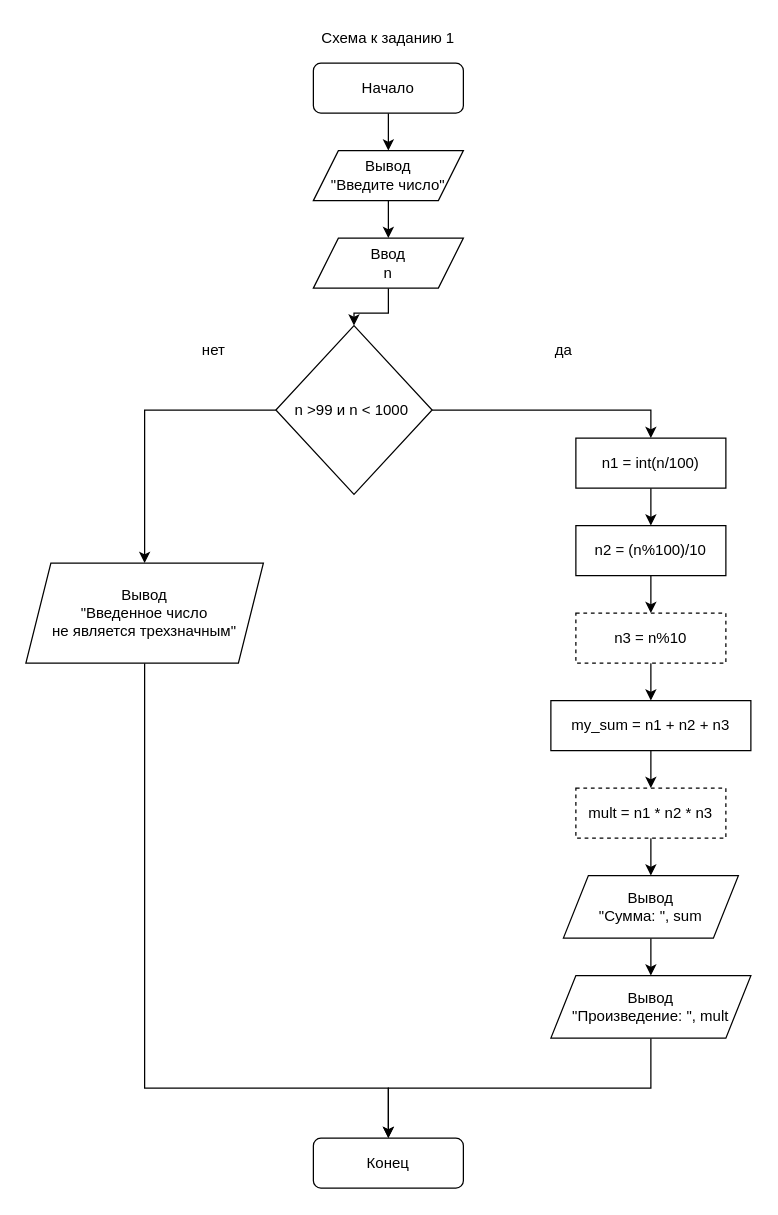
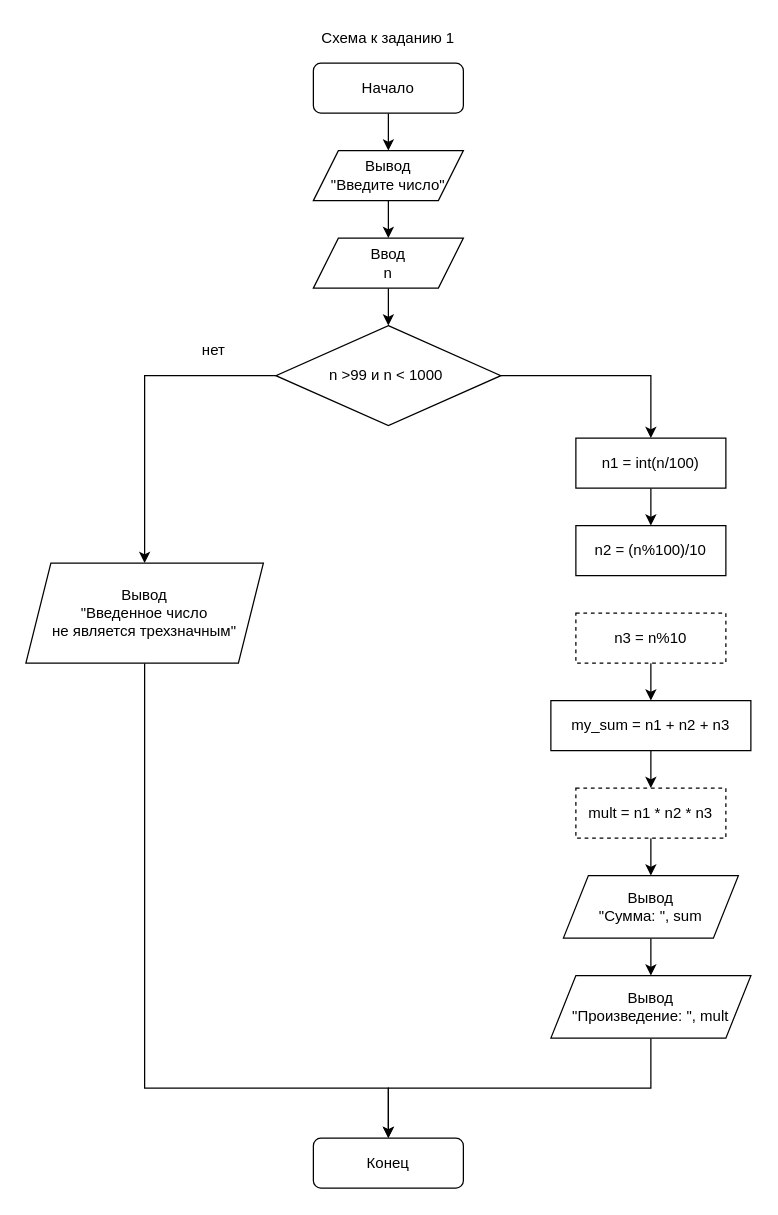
node "да": removed
node "n >99 и n < 1000": size 156x169 -> 225x100
edge "n2 = (n%100)/10" -> "n3 = n%10": removed
